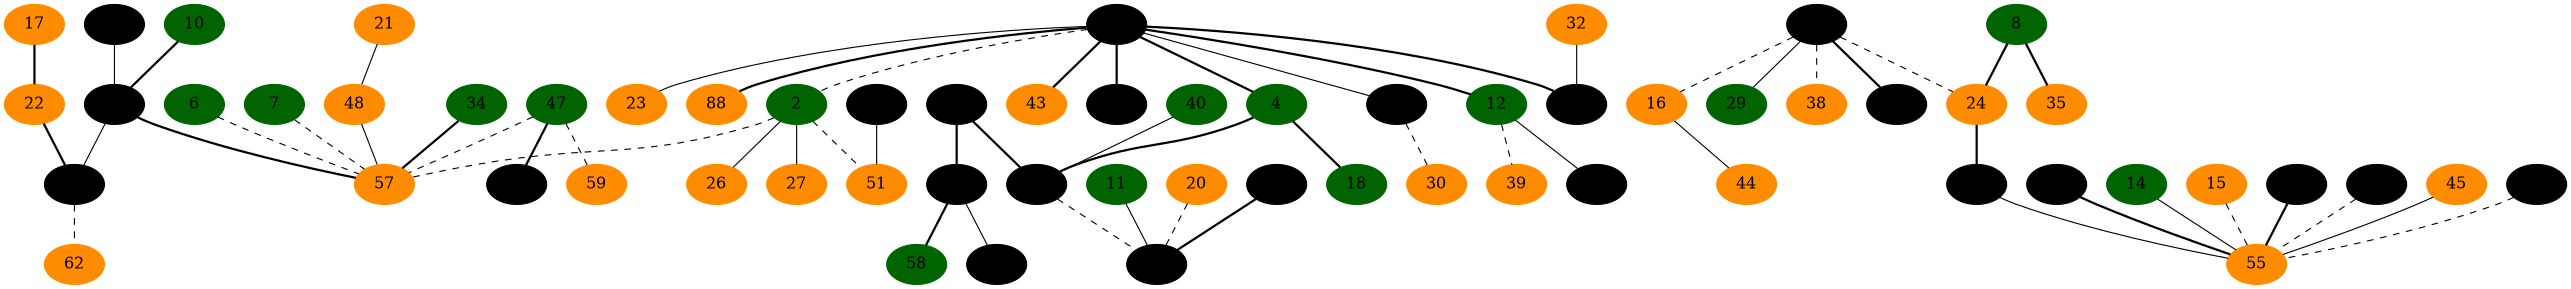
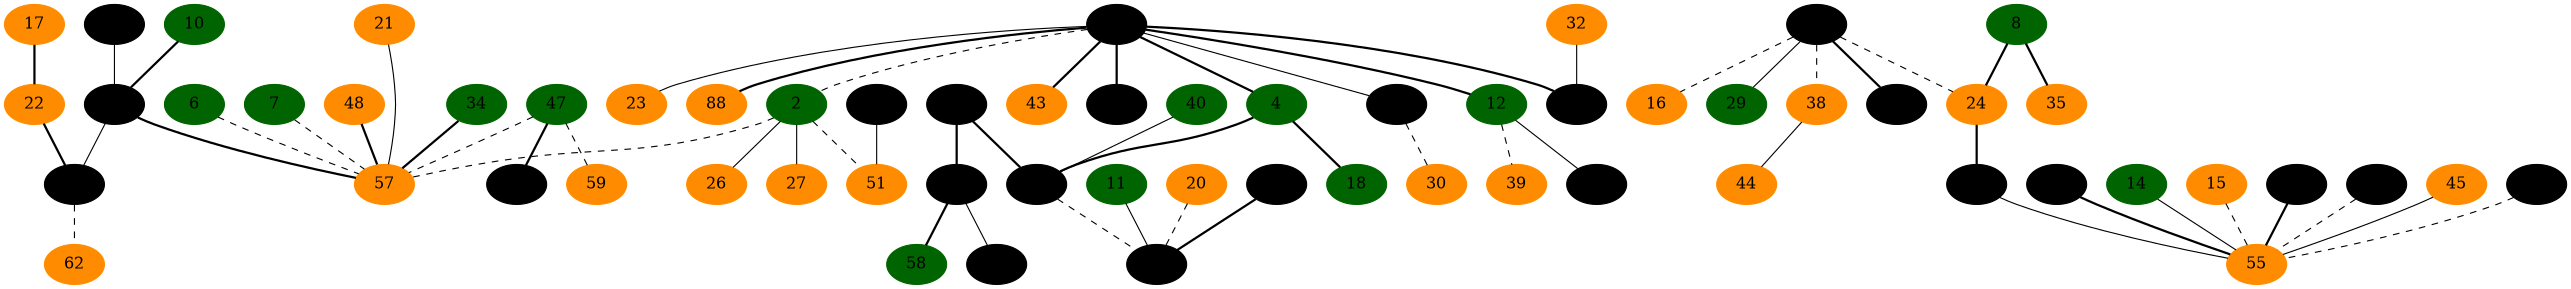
edge "21" -- "48": now "21" -- "57"
edge "48" -- "57": style solid -> bold
edge "16" -- "44": now "38" -- "44"
